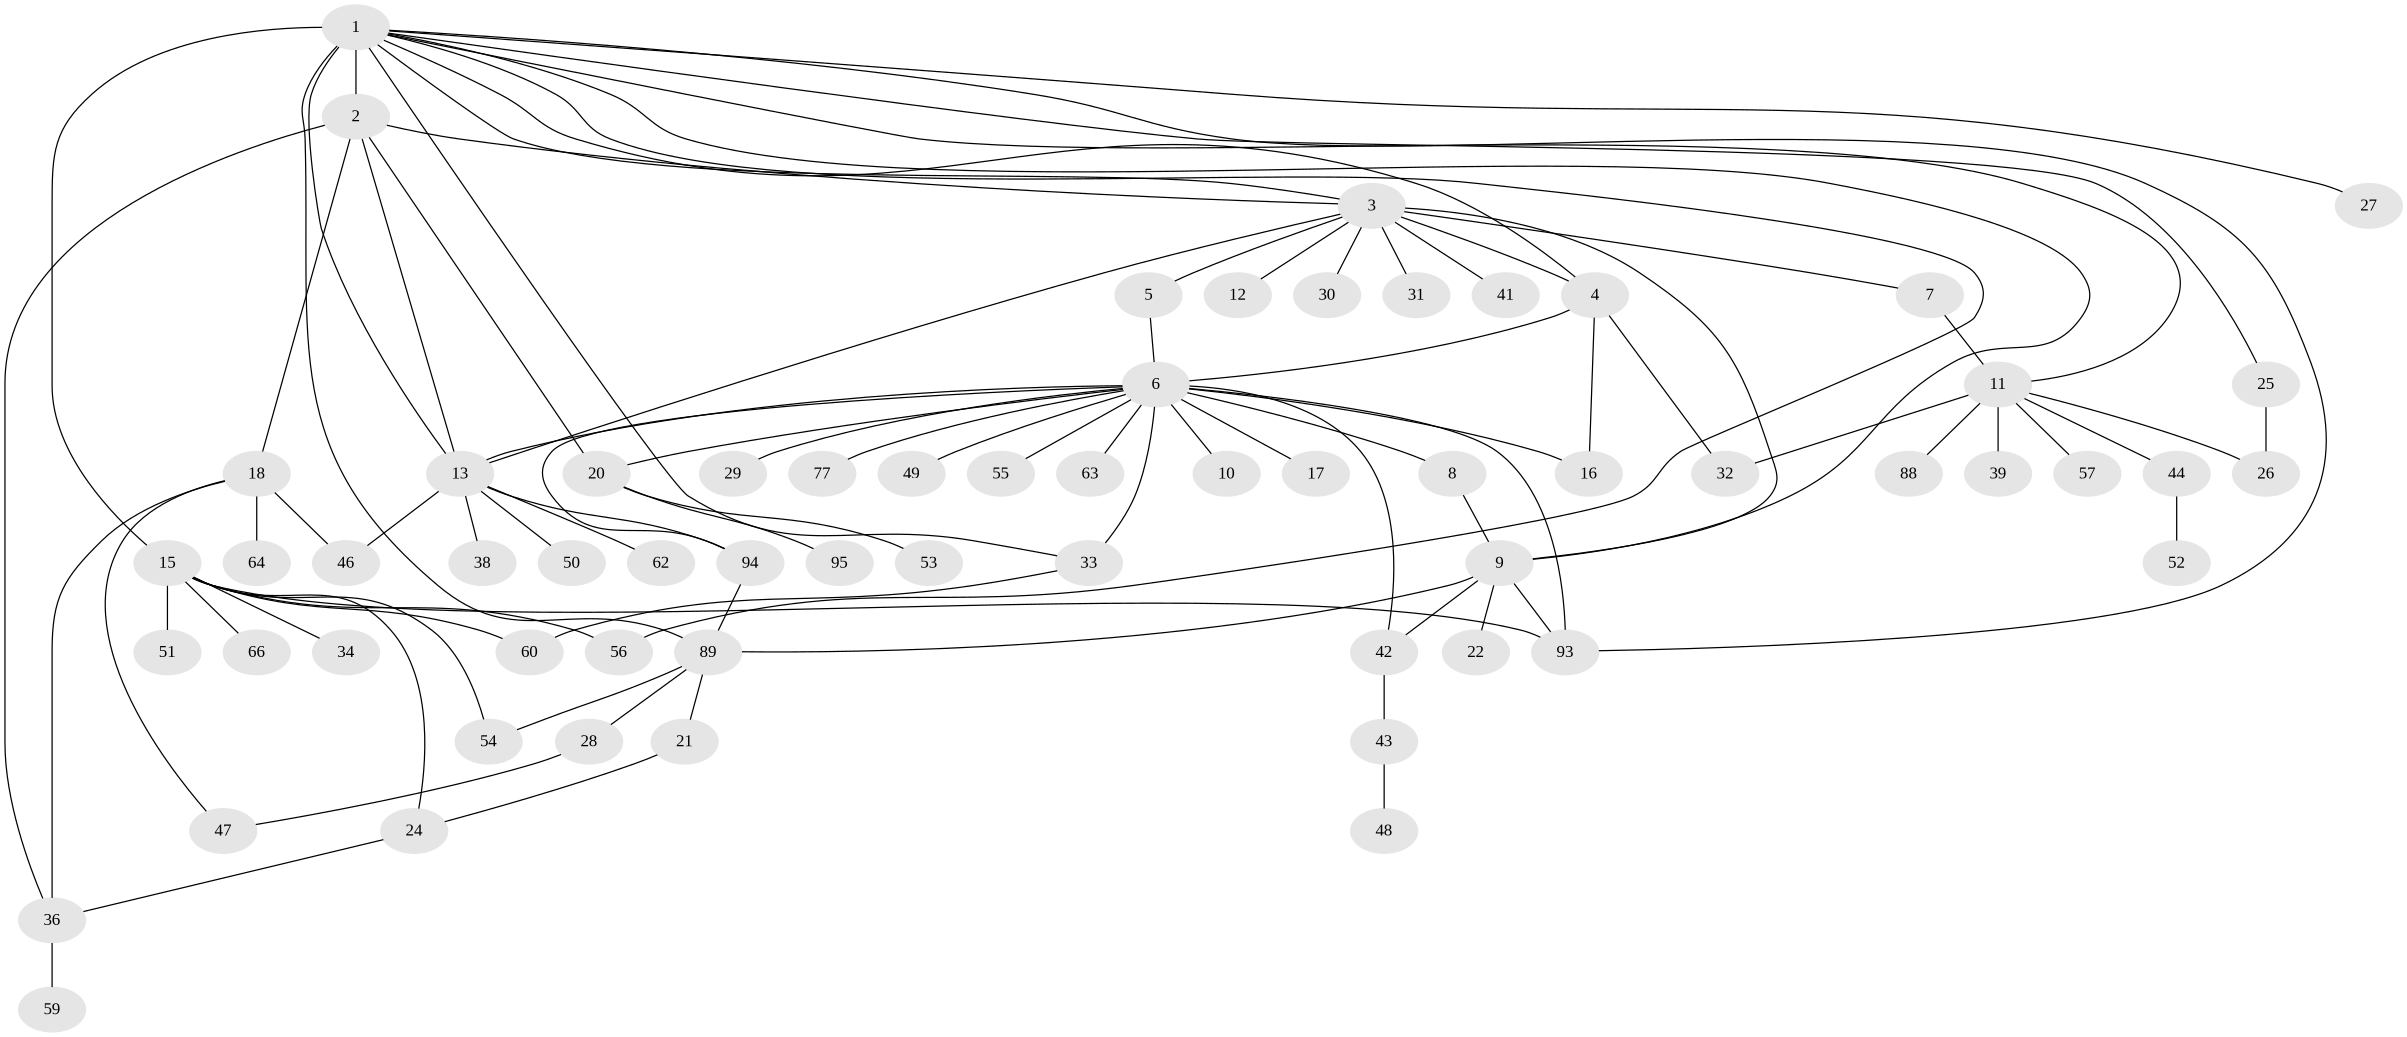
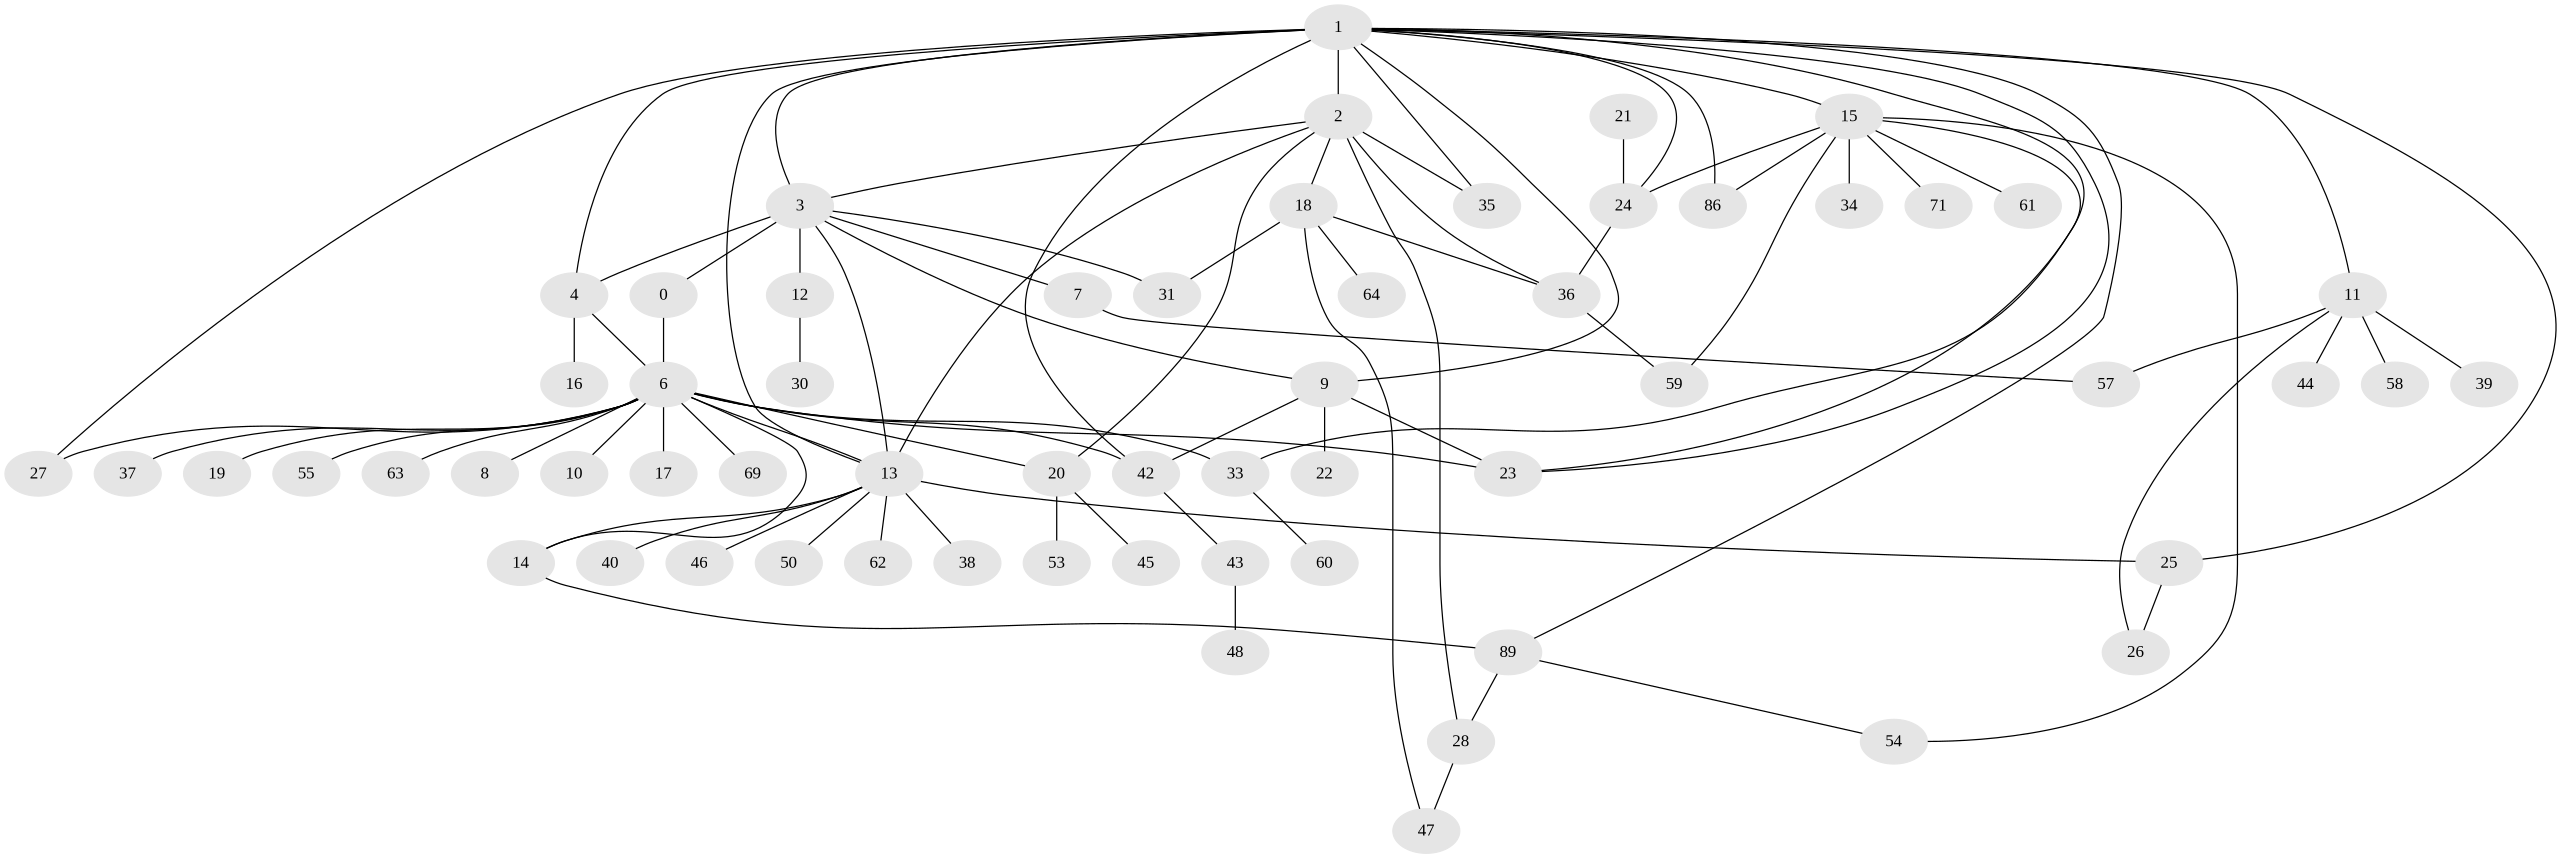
edge "1" -- "24": added
node "35": added
edge "1" -- "42": added
edge "3" -- "30": now "12" -- "30"
node "5": label "5" -> "0"
node "41": removed
edge "7" -- "11": now "7" -- "57"
edge "6" -- "16": now "6" -- "27"
edge "2" -- "28": added
node "29": label "29" -> "69"
node "77": label "77" -> "37"
node "49": label "49" -> "19"
node "32": removed
node "88": label "88" -> "58"
edge "18" -- "46": now "18" -- "31"
edge "8" -- "9": removed
edge "13" -- "25": added
node "40": added
node "94": label "94" -> "14"
node "95": label "95" -> "45"
node "52": removed
edge "15" -- "60": now "15" -- "59"
edge "9" -- "89": removed
node "51": label "51" -> "71"
node "66": label "66" -> "61"
node "56": label "56" -> "86"
node "93": label "93" -> "23"
edge "89" -- "21": removed
